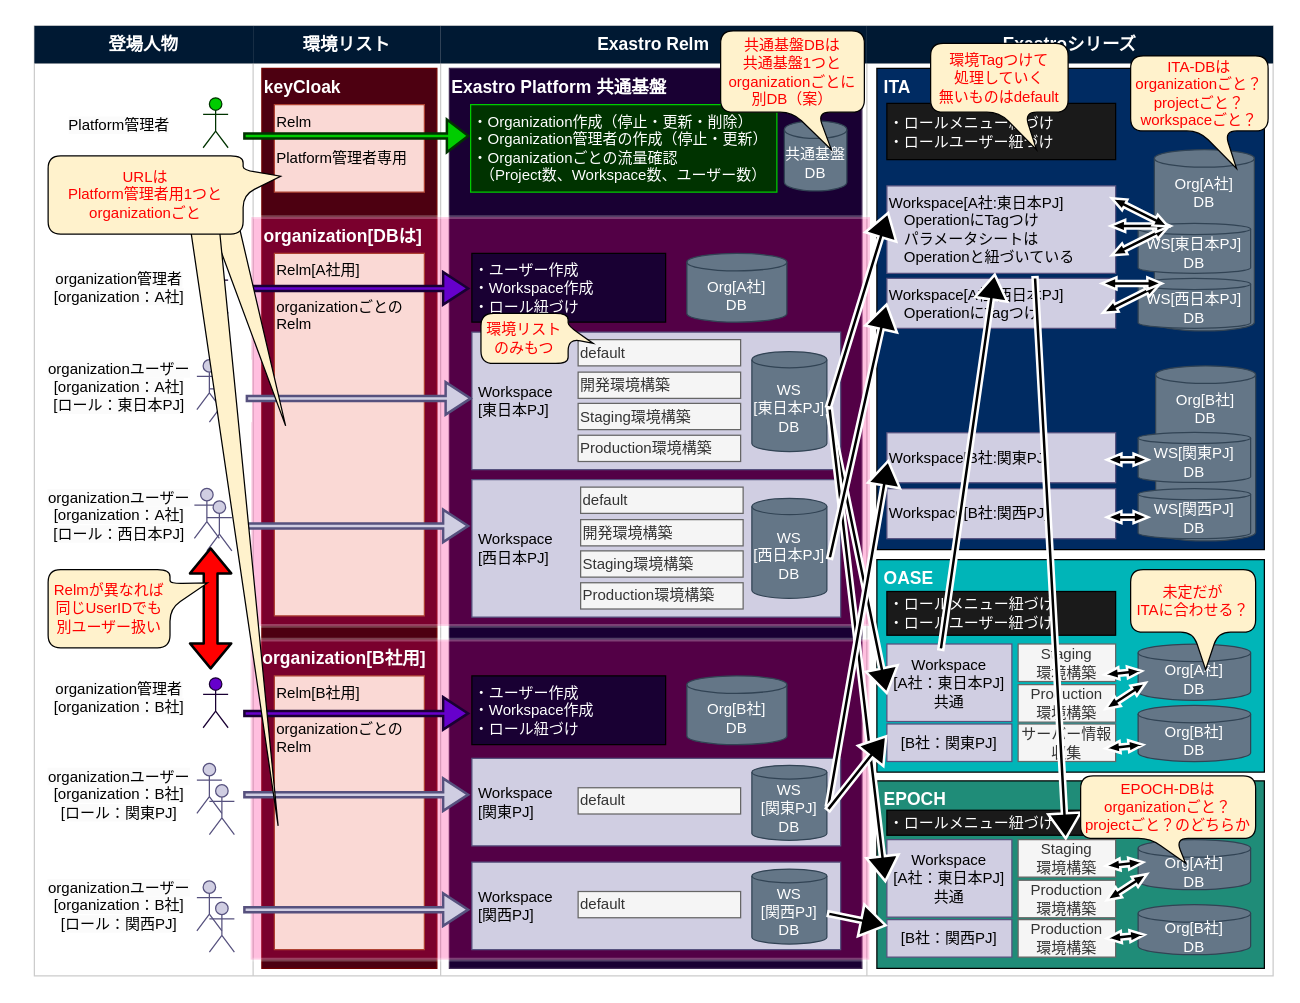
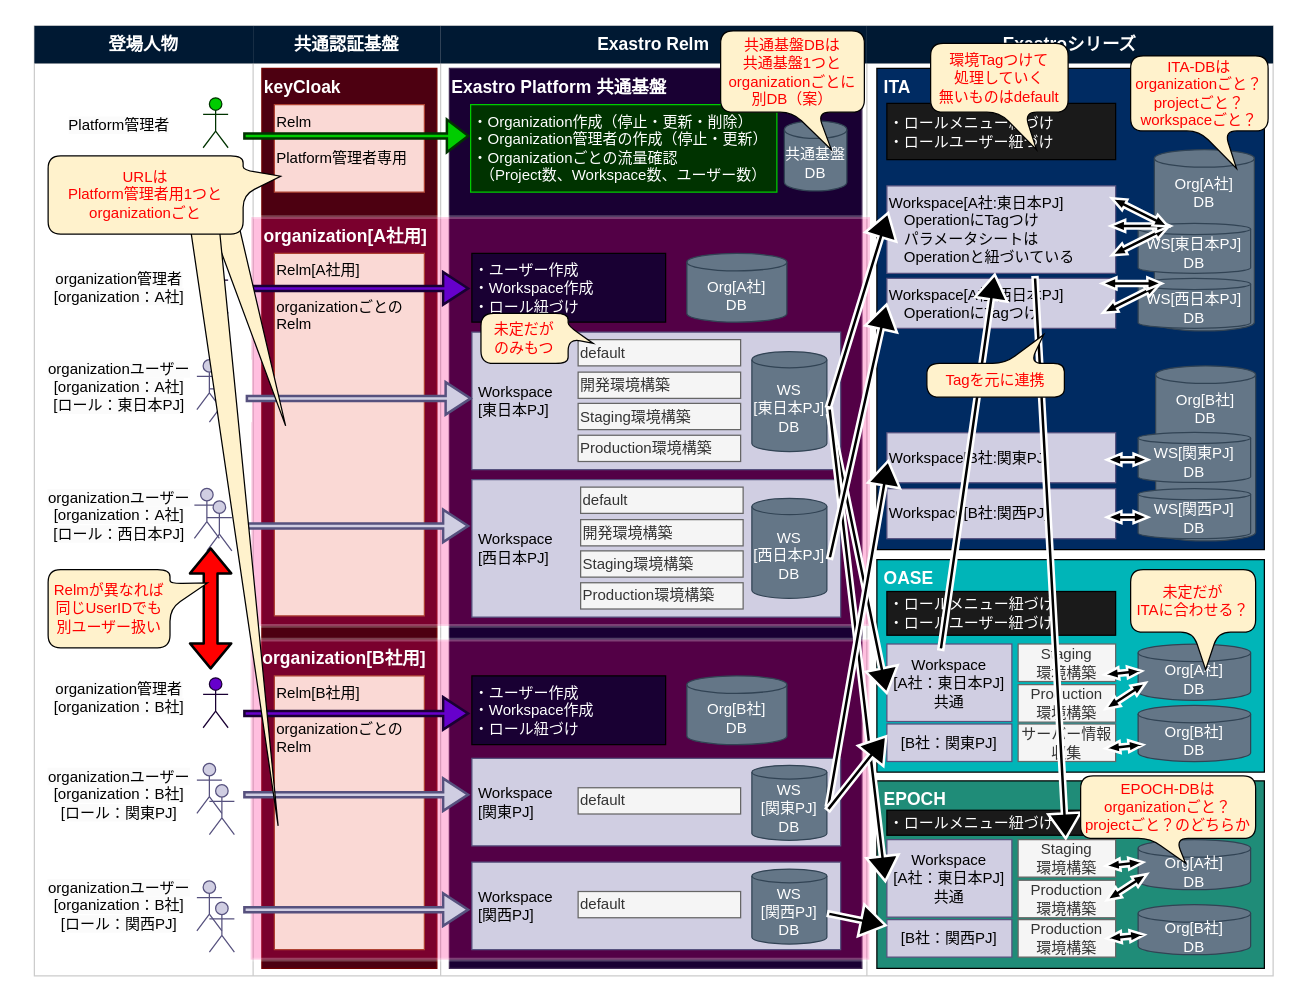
node "環境リスト": label "環境リスト" -> "共通認証基盤"
node "organization[DBは]": label "organization[DBは]" -> "organization[A社用]"
node "環境リスト のみもつ": label "環境リスト のみもつ" -> "未定だが のみもつ"
node "Tagを元に連携": added
